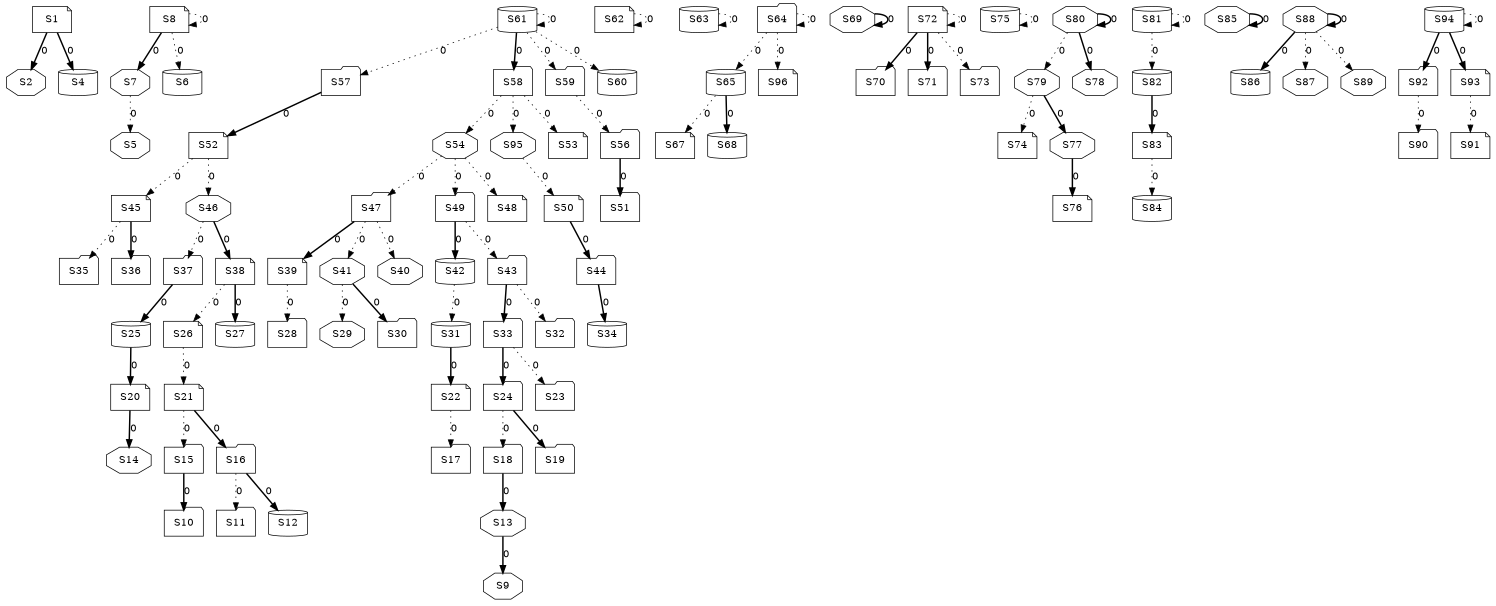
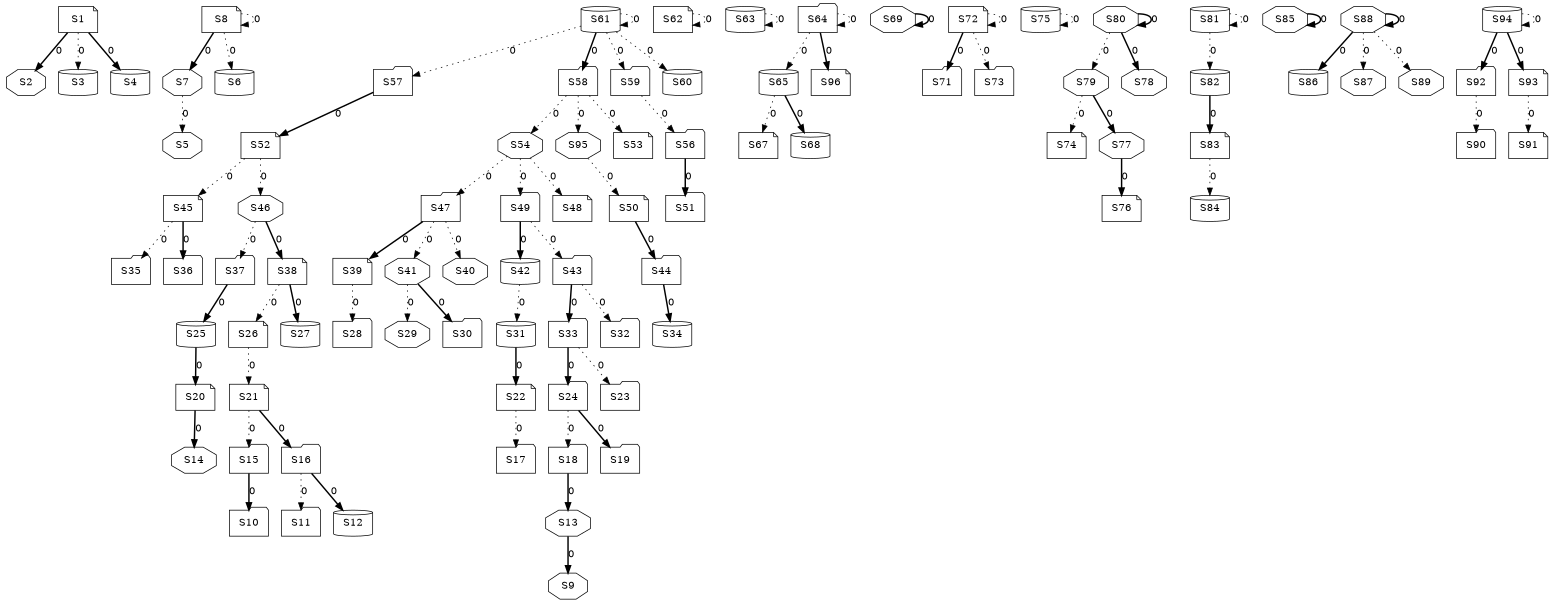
edge "S64" -> "S96": style dotted -> bold
node "S3": added
node "S70": removed
